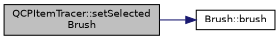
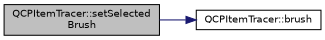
node "Brush::brush": label "Brush::brush" -> "QCPItemTracer::brush"
